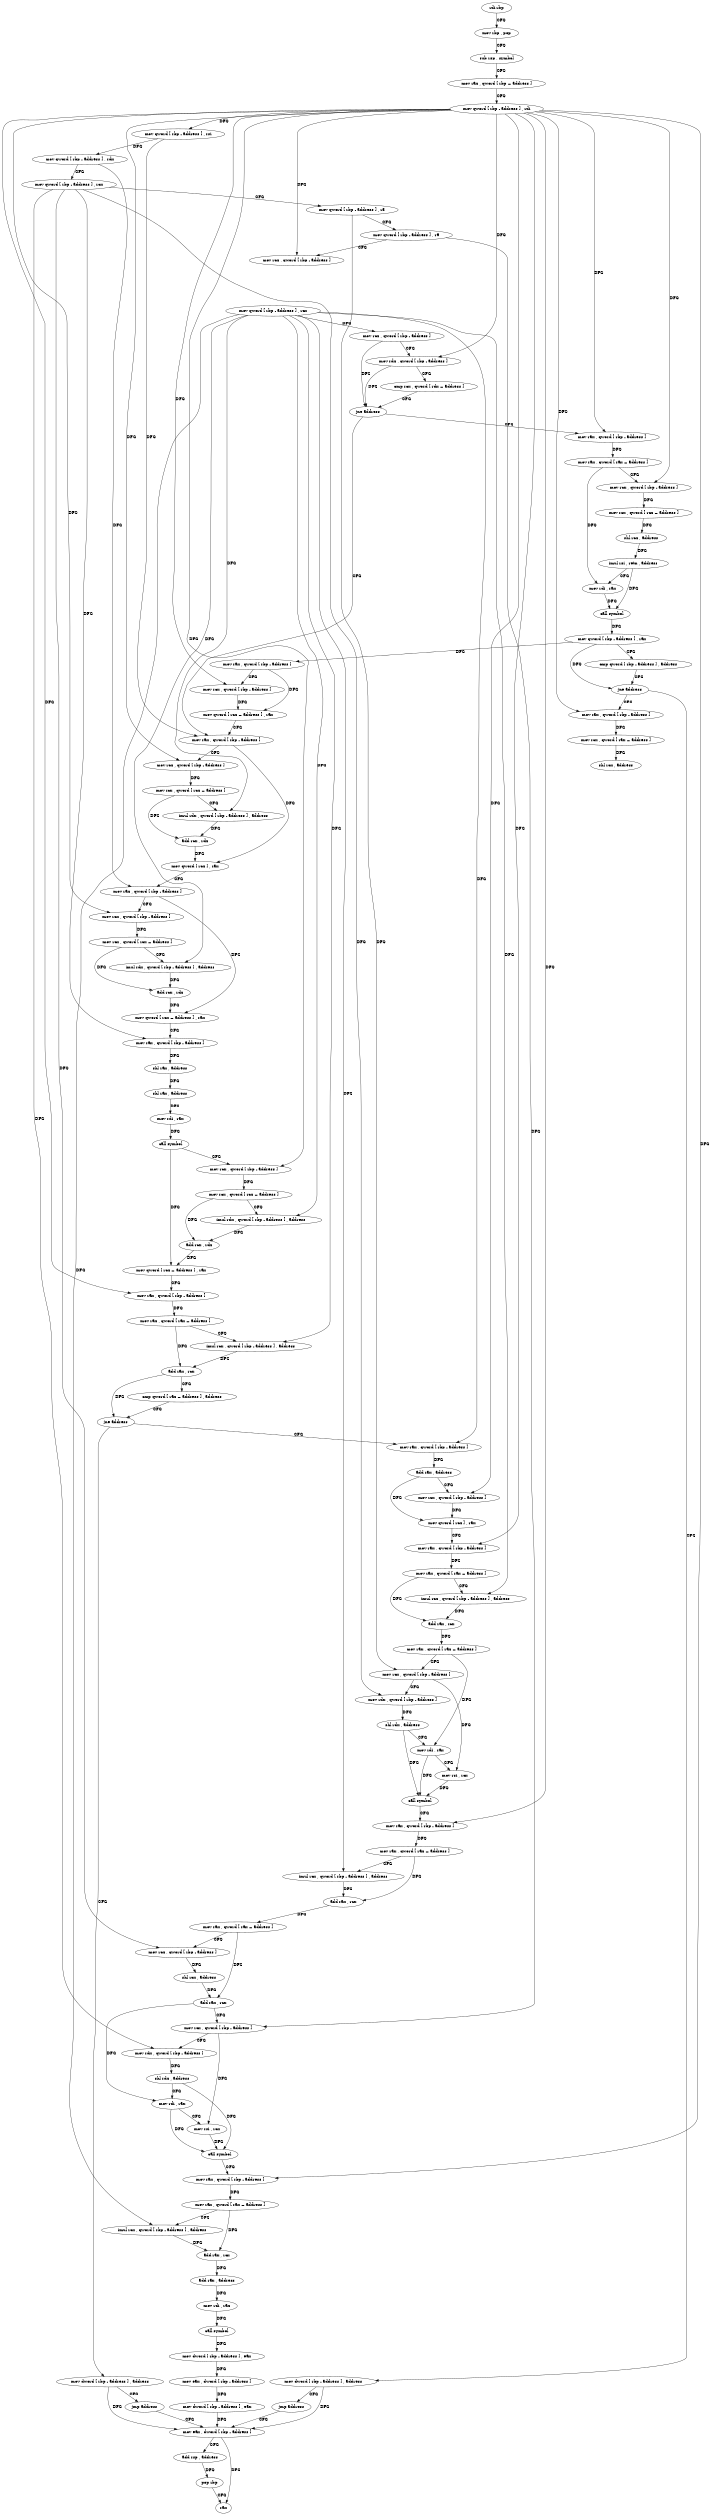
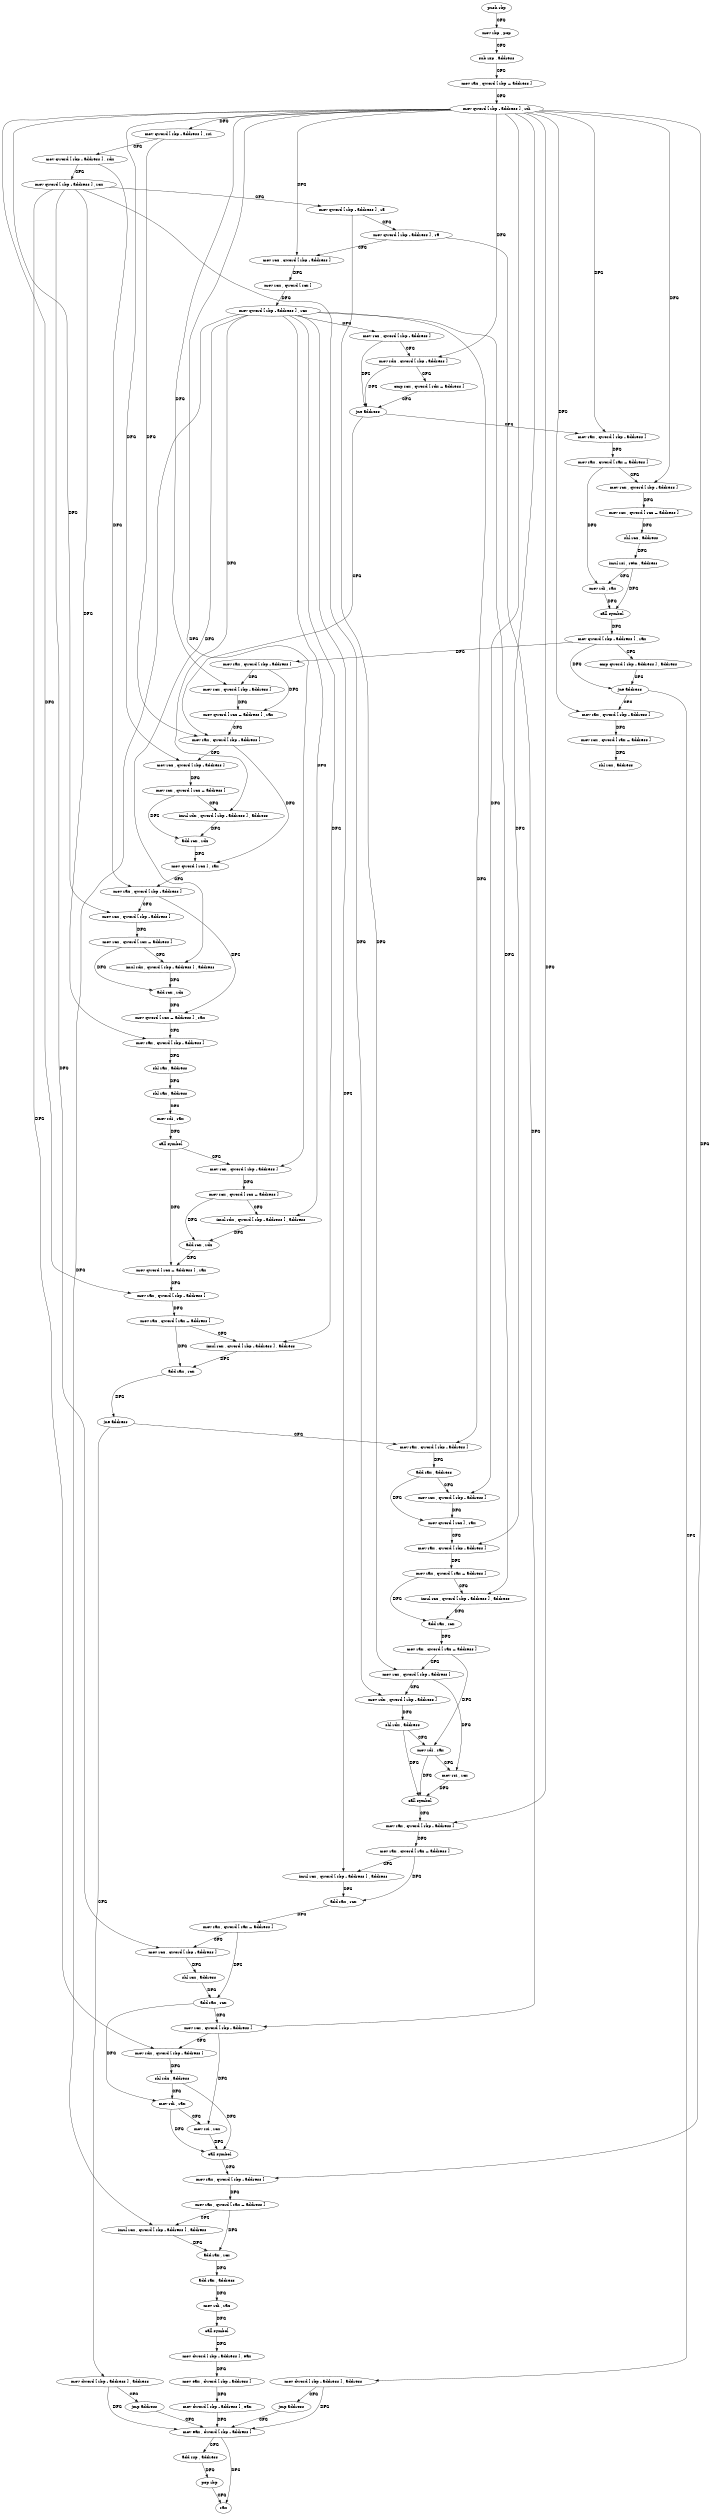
node "rdi rbp": label "rdi rbp" -> "push rbp"
node "sub rsp , symbol": label "sub rsp , symbol" -> "sub rsp , address"
edge "mov qword [ rbp - address ] , rsi" -> "mov qword [ rbp - address ] , rdx": label "DFG" -> "CFG"
node "mov rcx , qword [ rcx ]": added
node "cmp qword [ rax + address ] , address": removed
